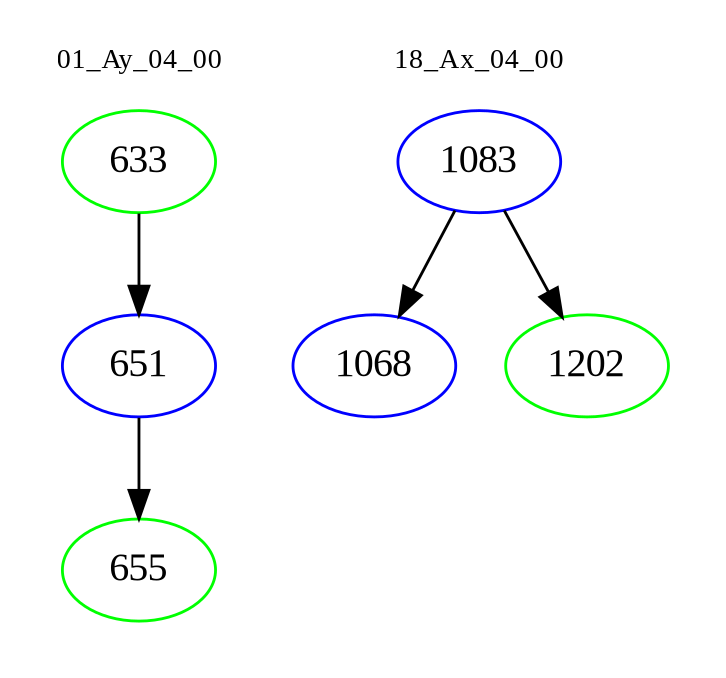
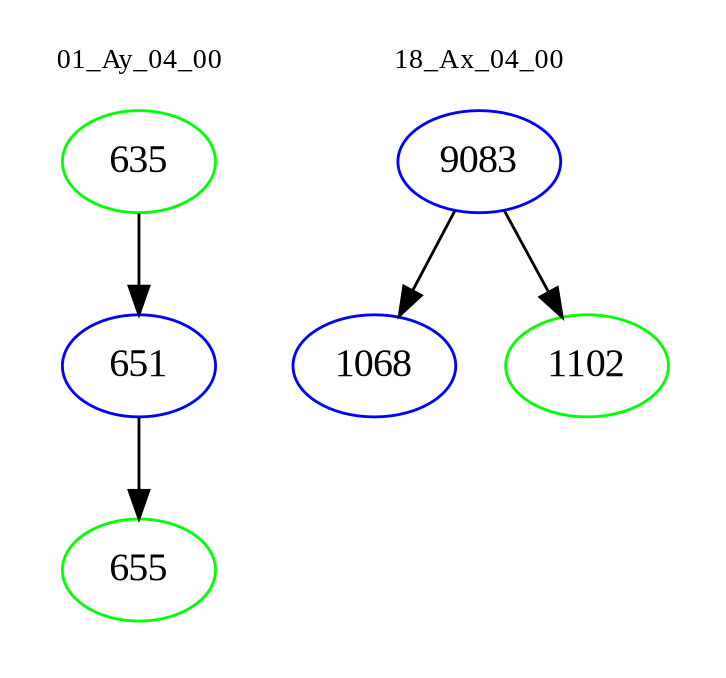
node "633": label "633" -> "635"
node "1083": label "1083" -> "9083"
node "1202": label "1202" -> "1102"
